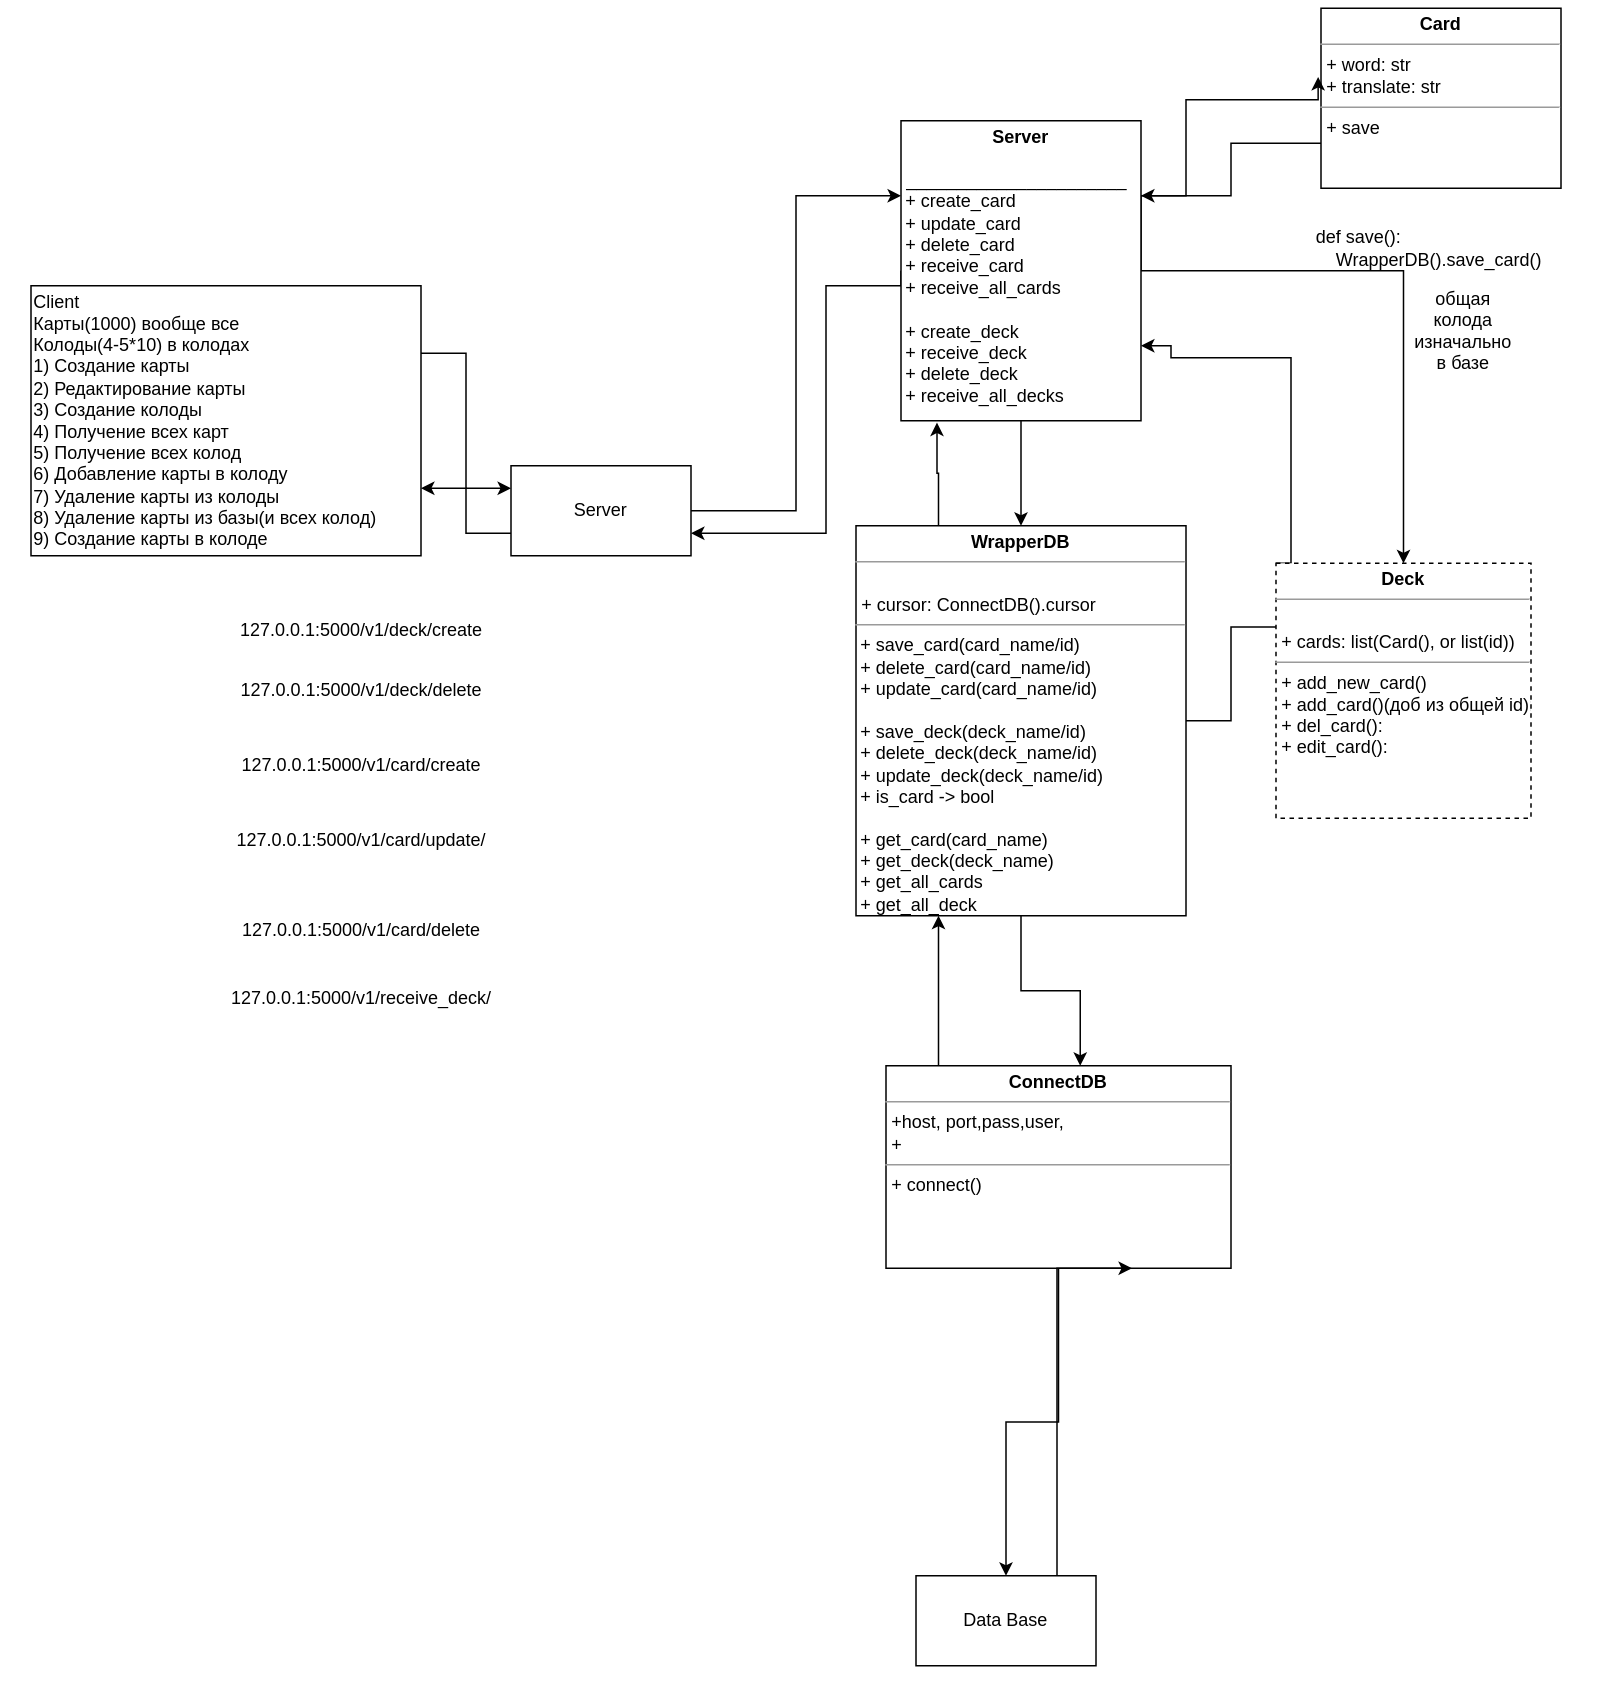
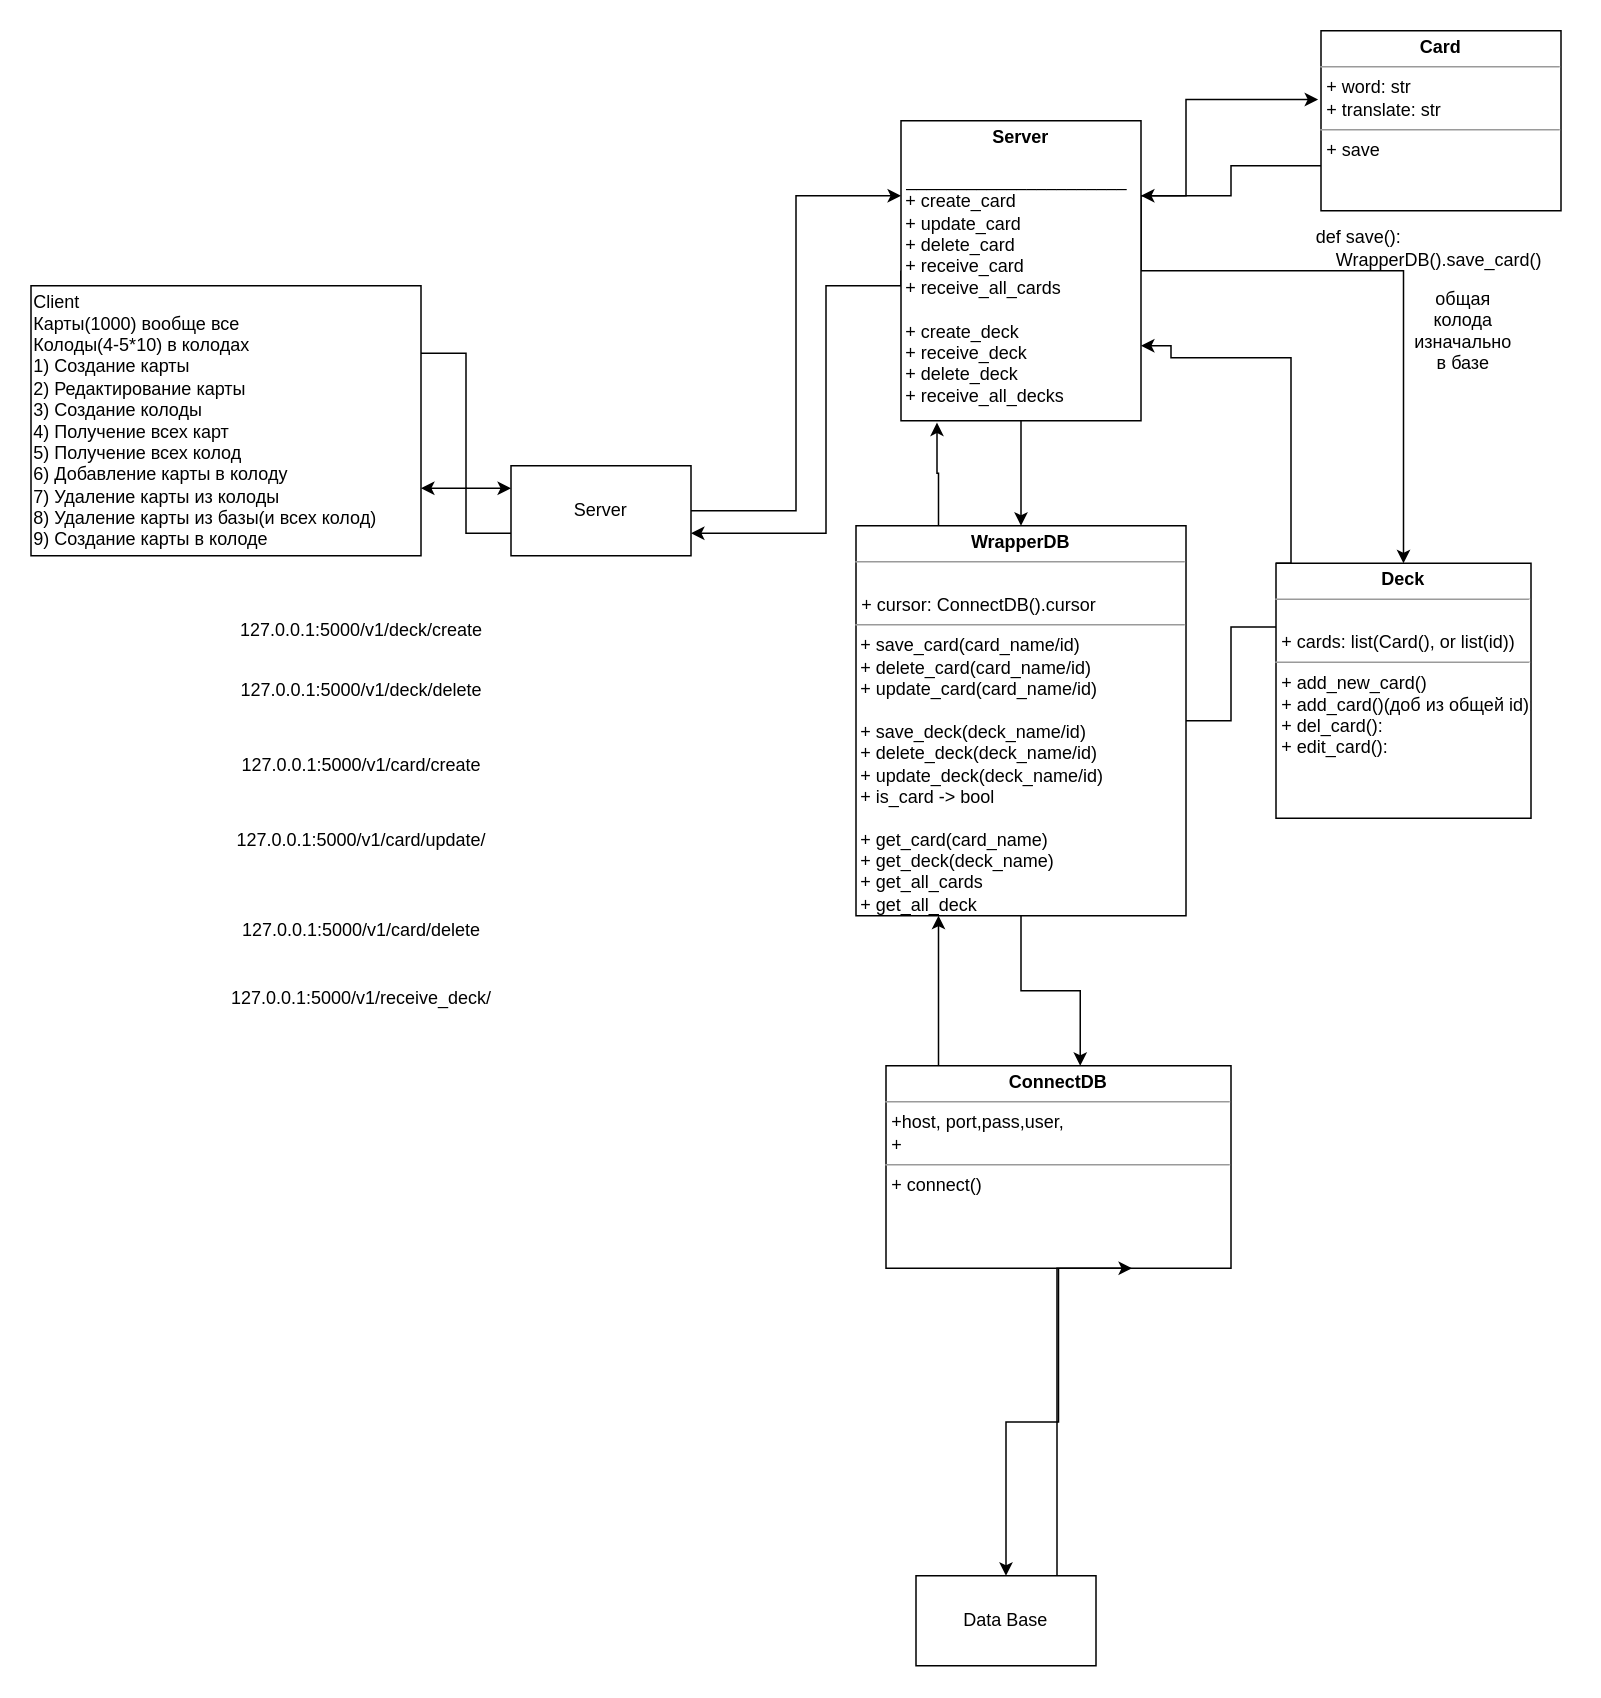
node "Card + word: str + translate: str + save": moved (1441, 98) -> (1441, 121)
node "Deck + cards: list(Card(), or list(id)) + add_new_card() + add_card()(доб из общей id): + del_card(): + edit_card():": style dashed -> solid
